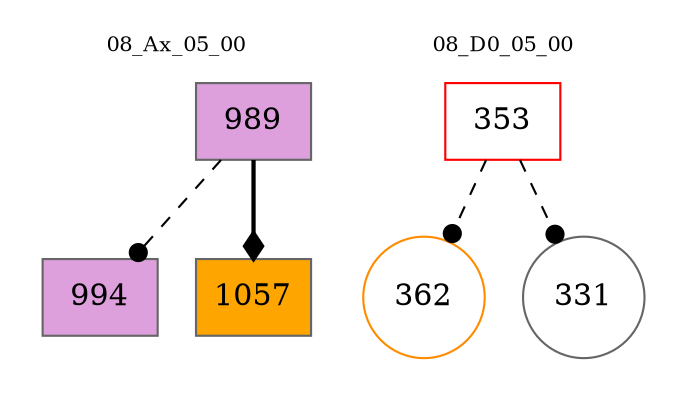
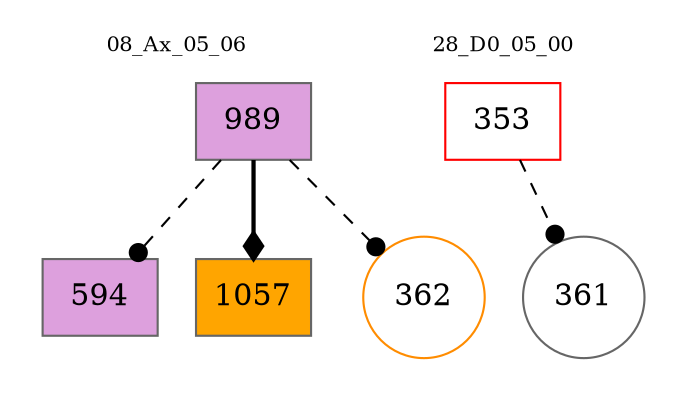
cluster "08_Ax_05_00": label "08_Ax_05_00" -> "08_Ax_05_06"
cluster "08_D0_05_00": label "08_D0_05_00" -> "28_D0_05_00"
edge "353" -> "362": now "989" -> "362"
node "994": label "994" -> "594"
node "331": label "331" -> "361"
